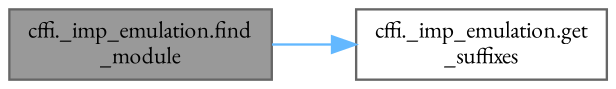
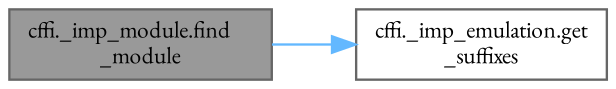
node "cffi._imp_emulation.find _module": label "cffi._imp_emulation.find _module" -> "cffi._imp_module.find _module"
